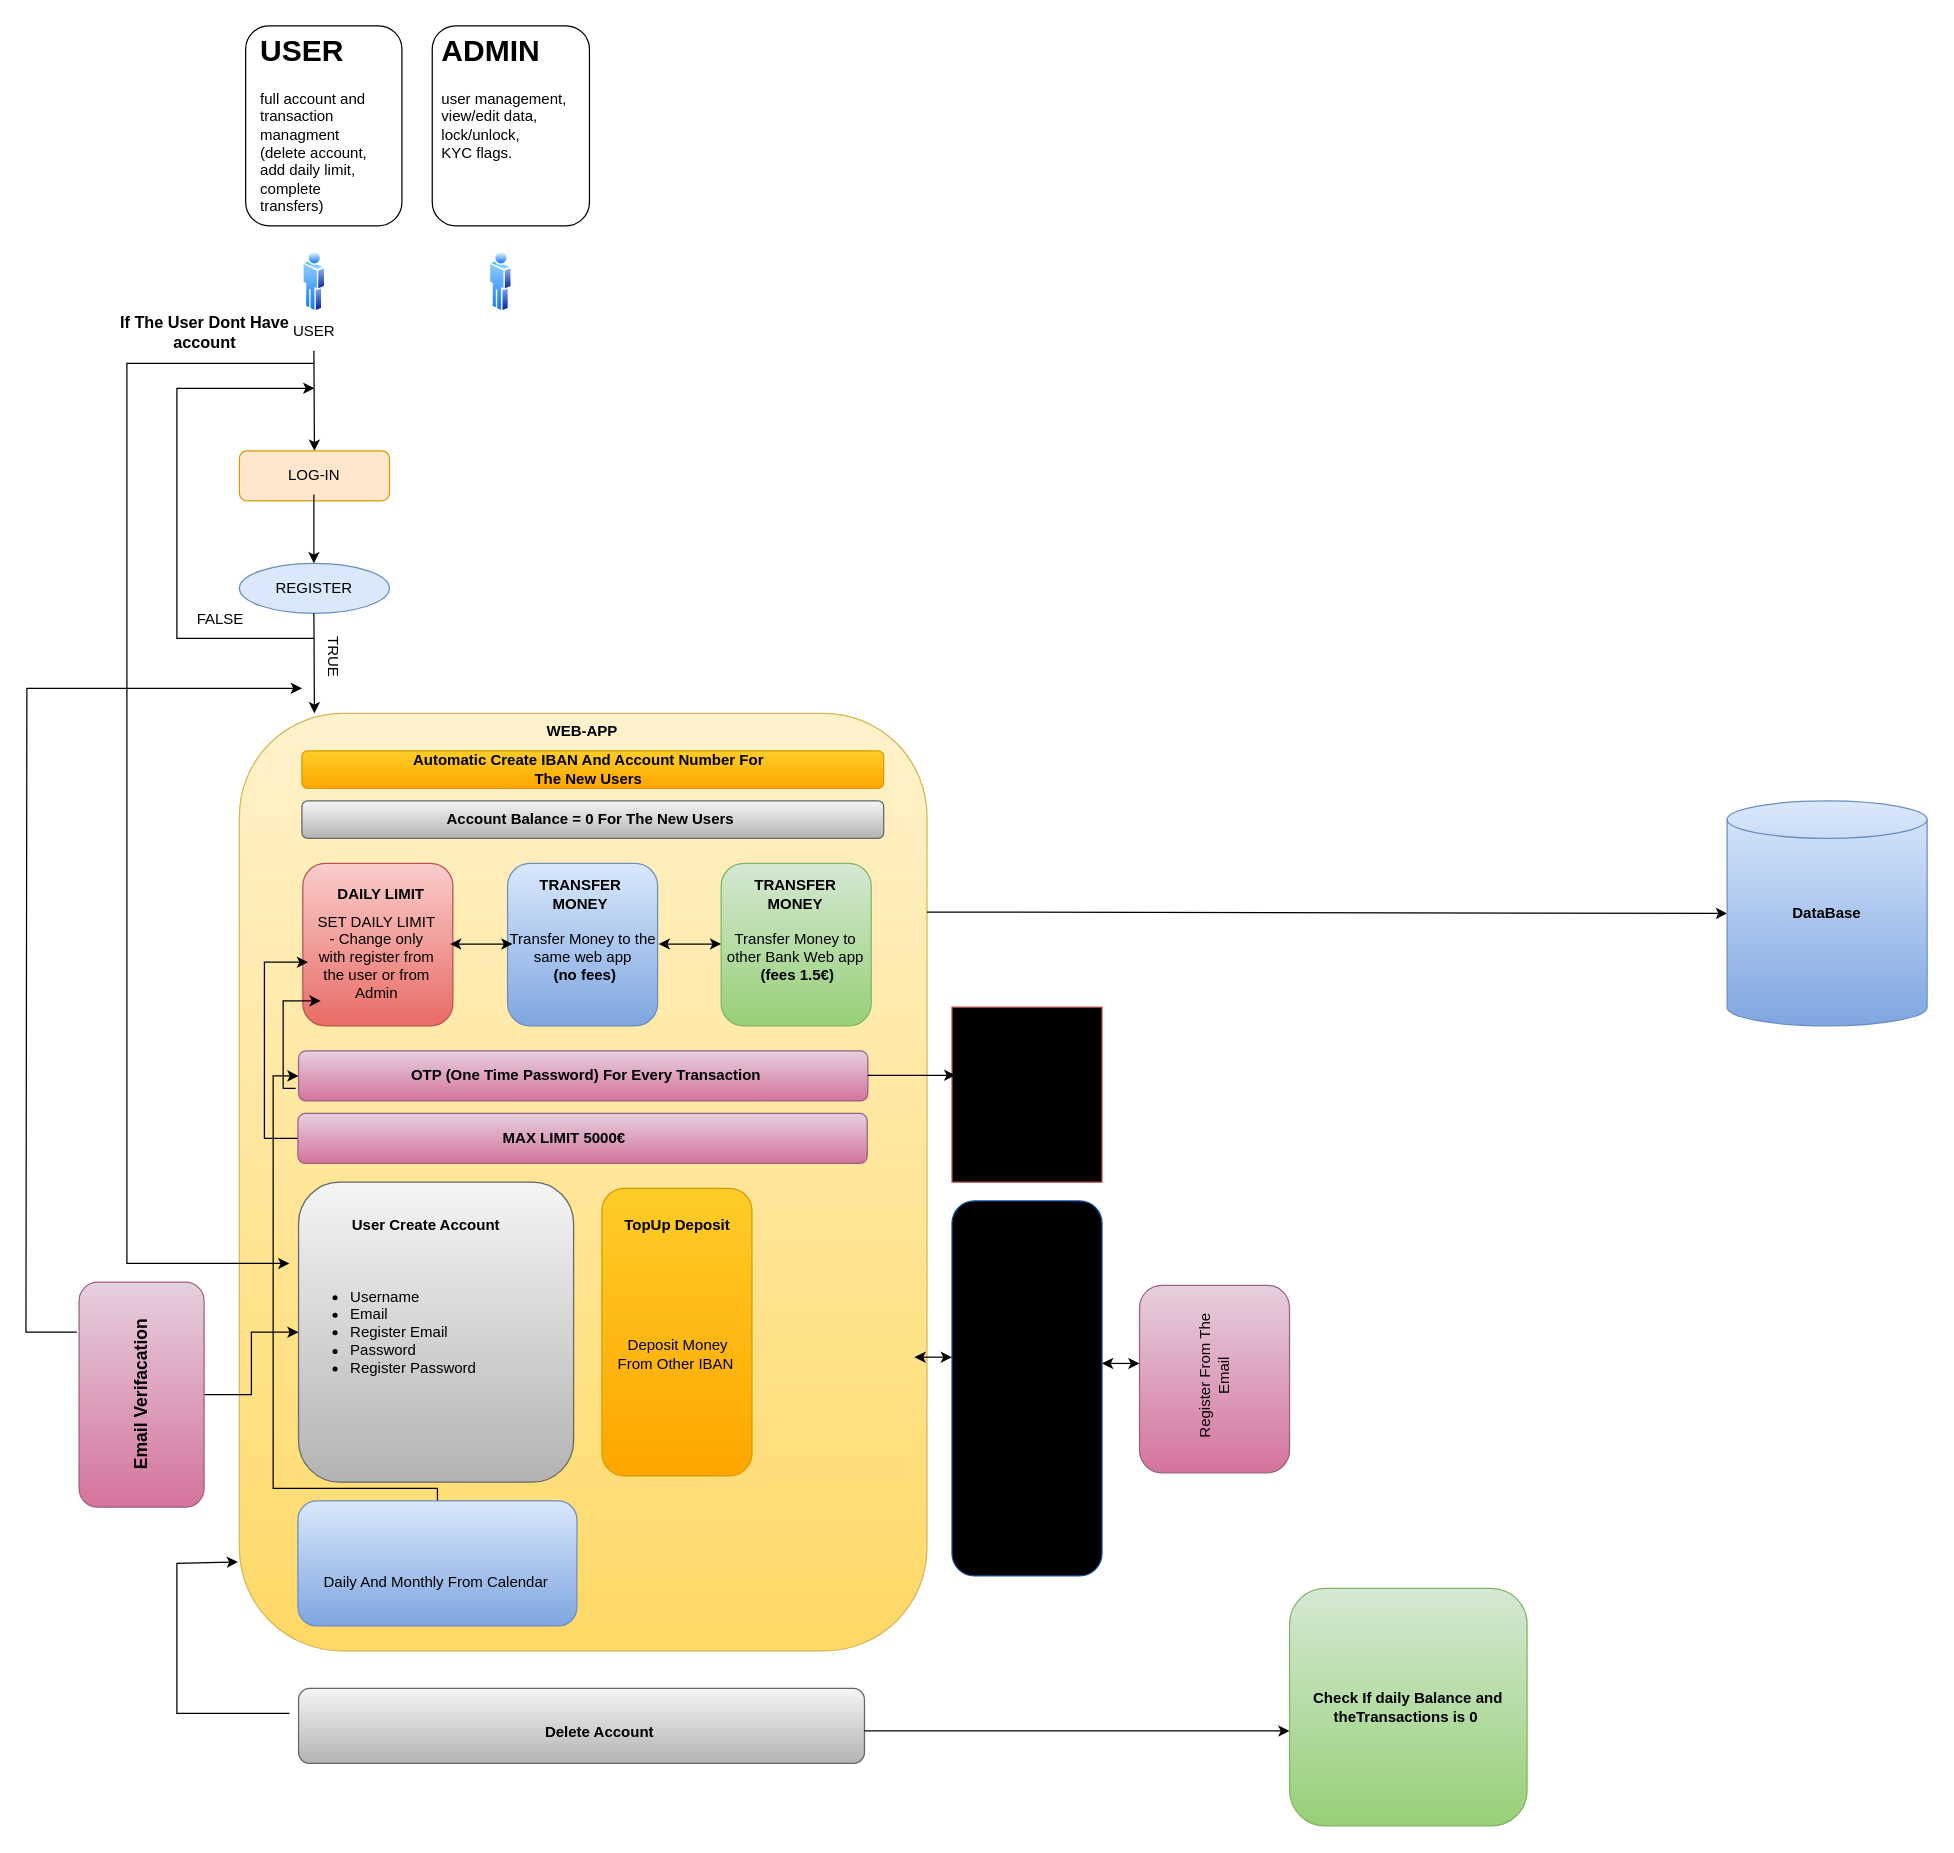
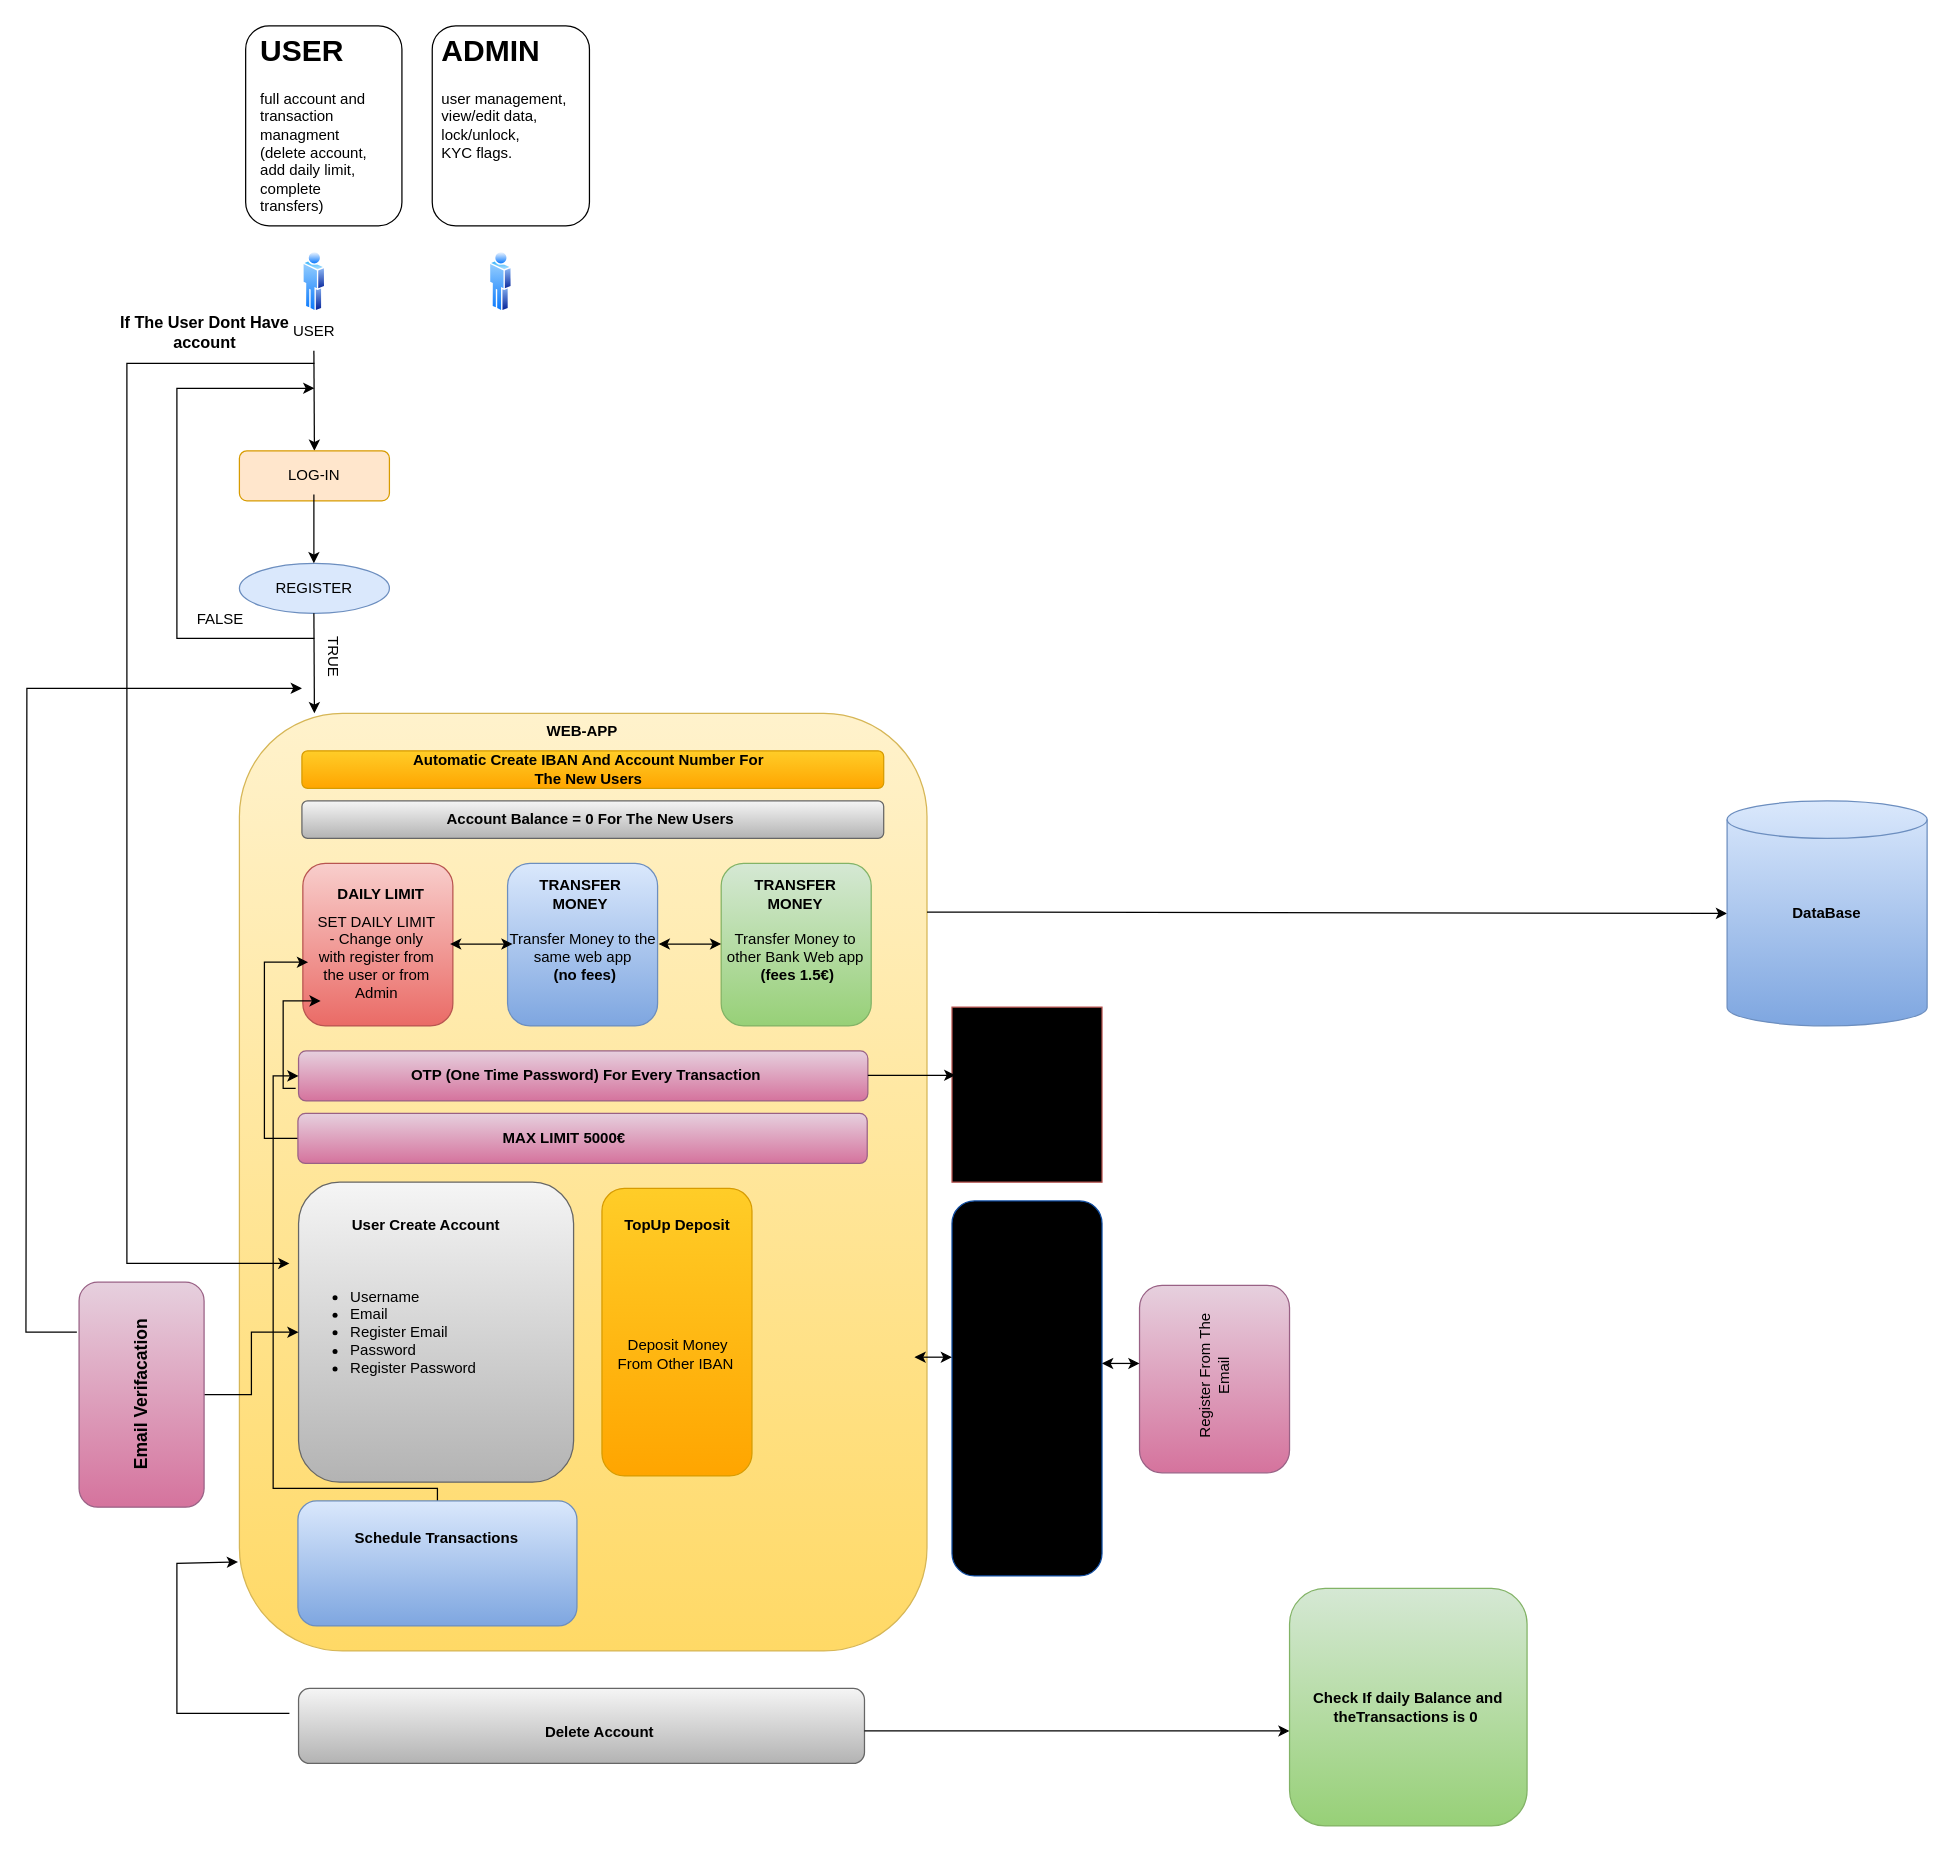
node "Schedule Transactions": added
node "Daily And Monthly From Calendar": removed
